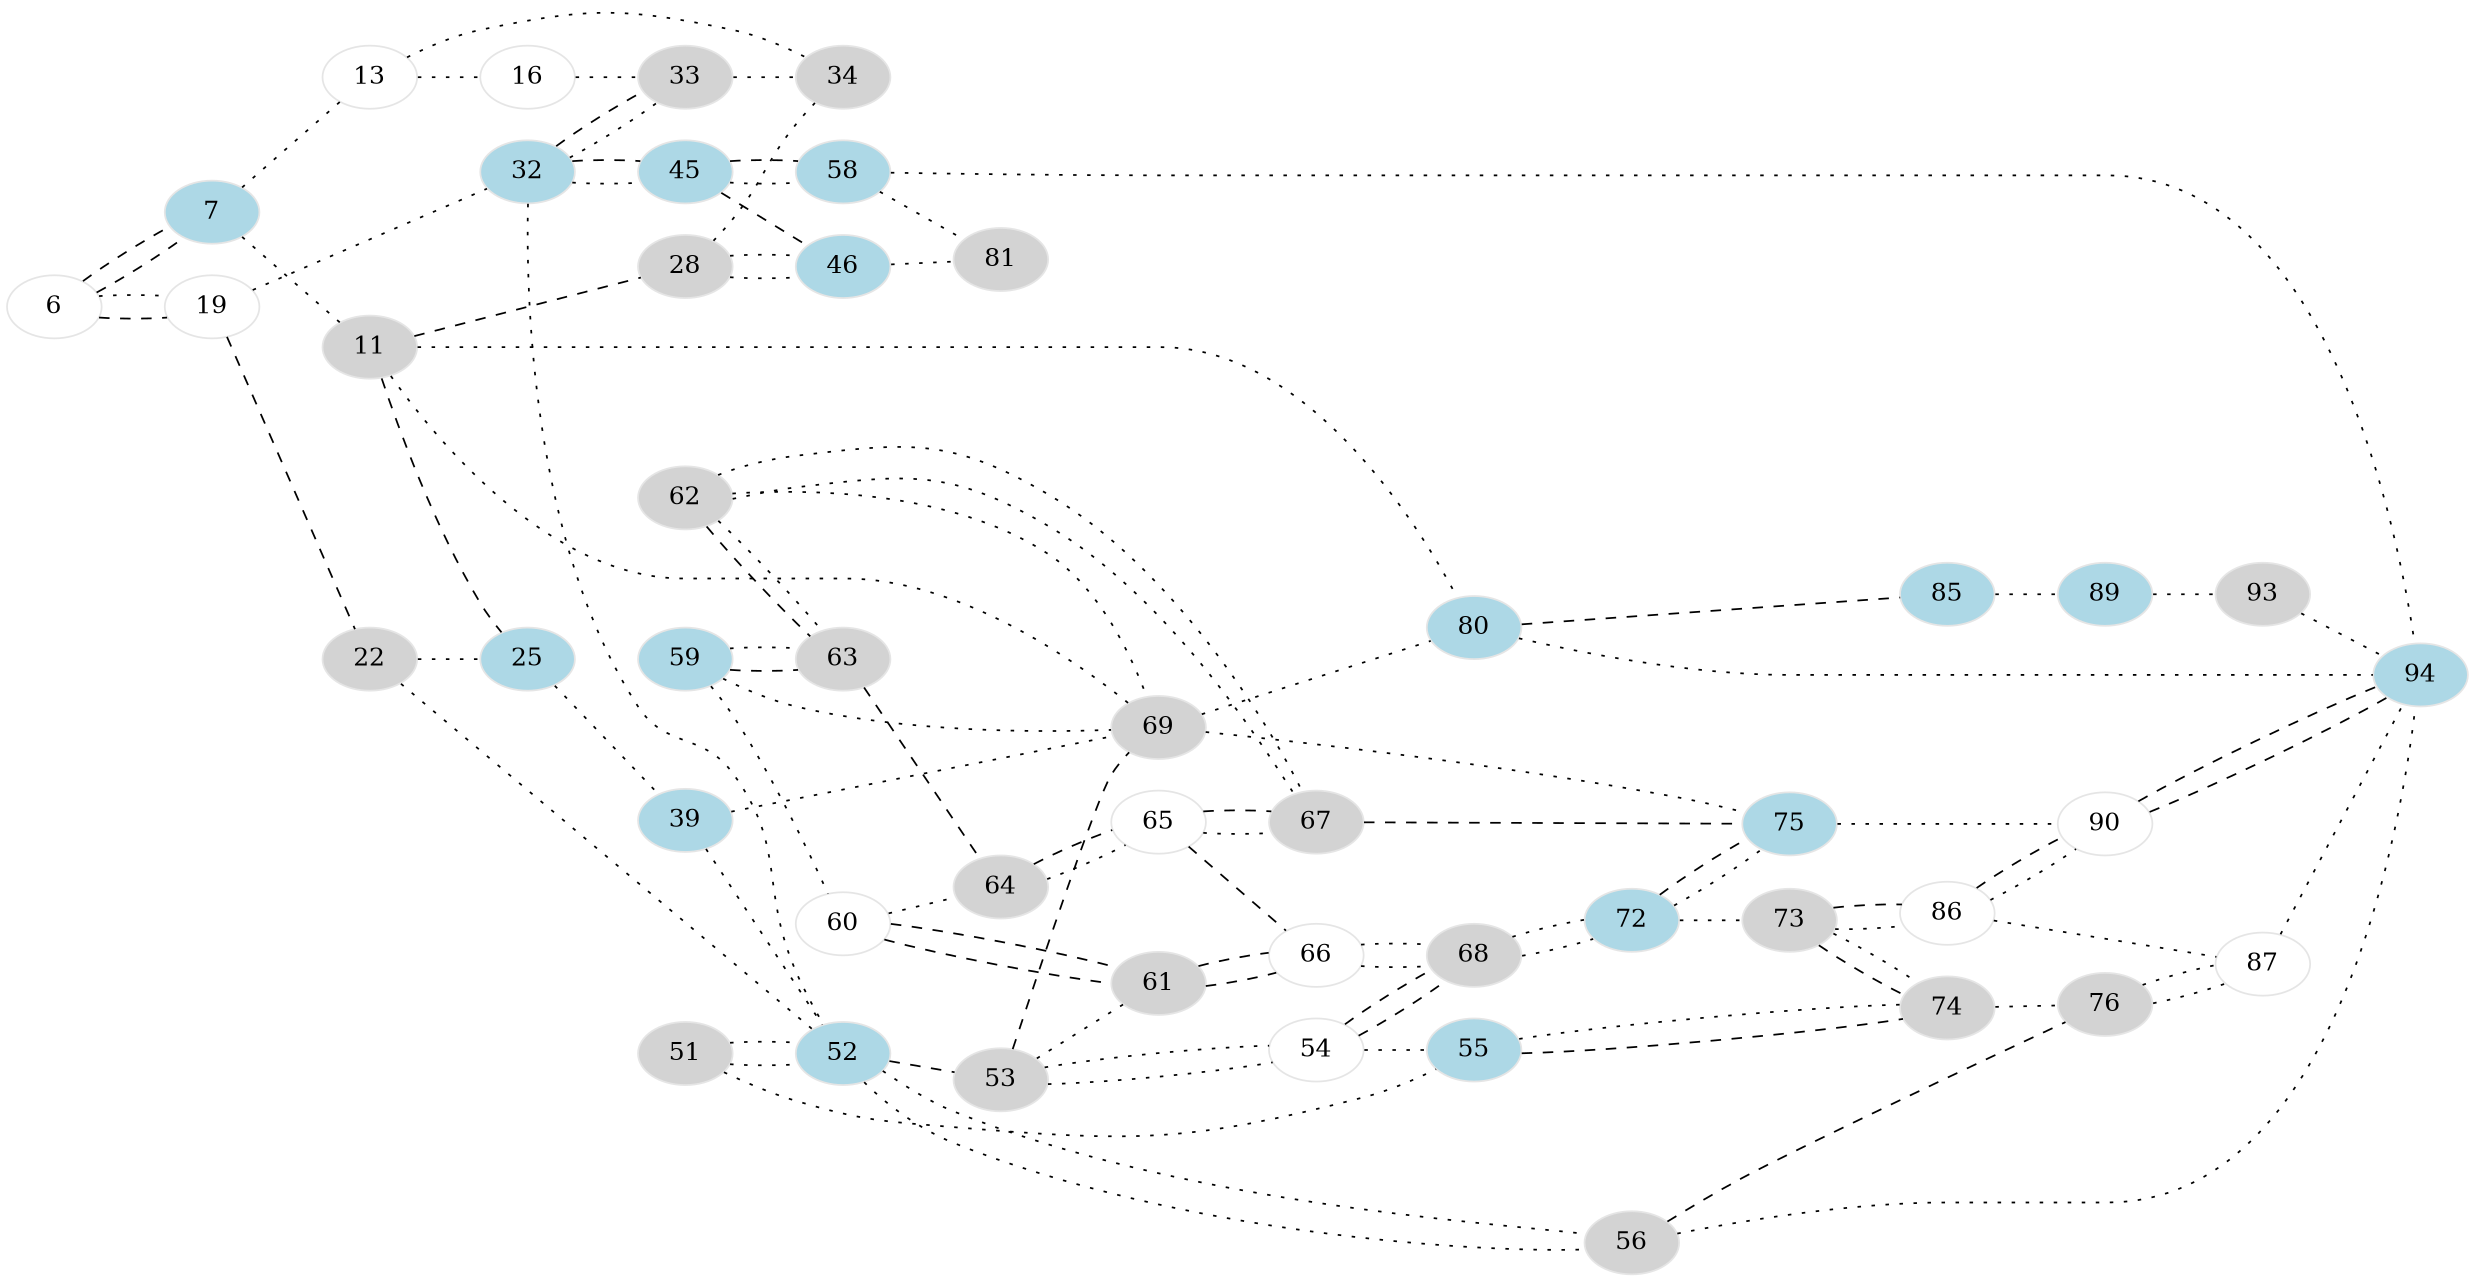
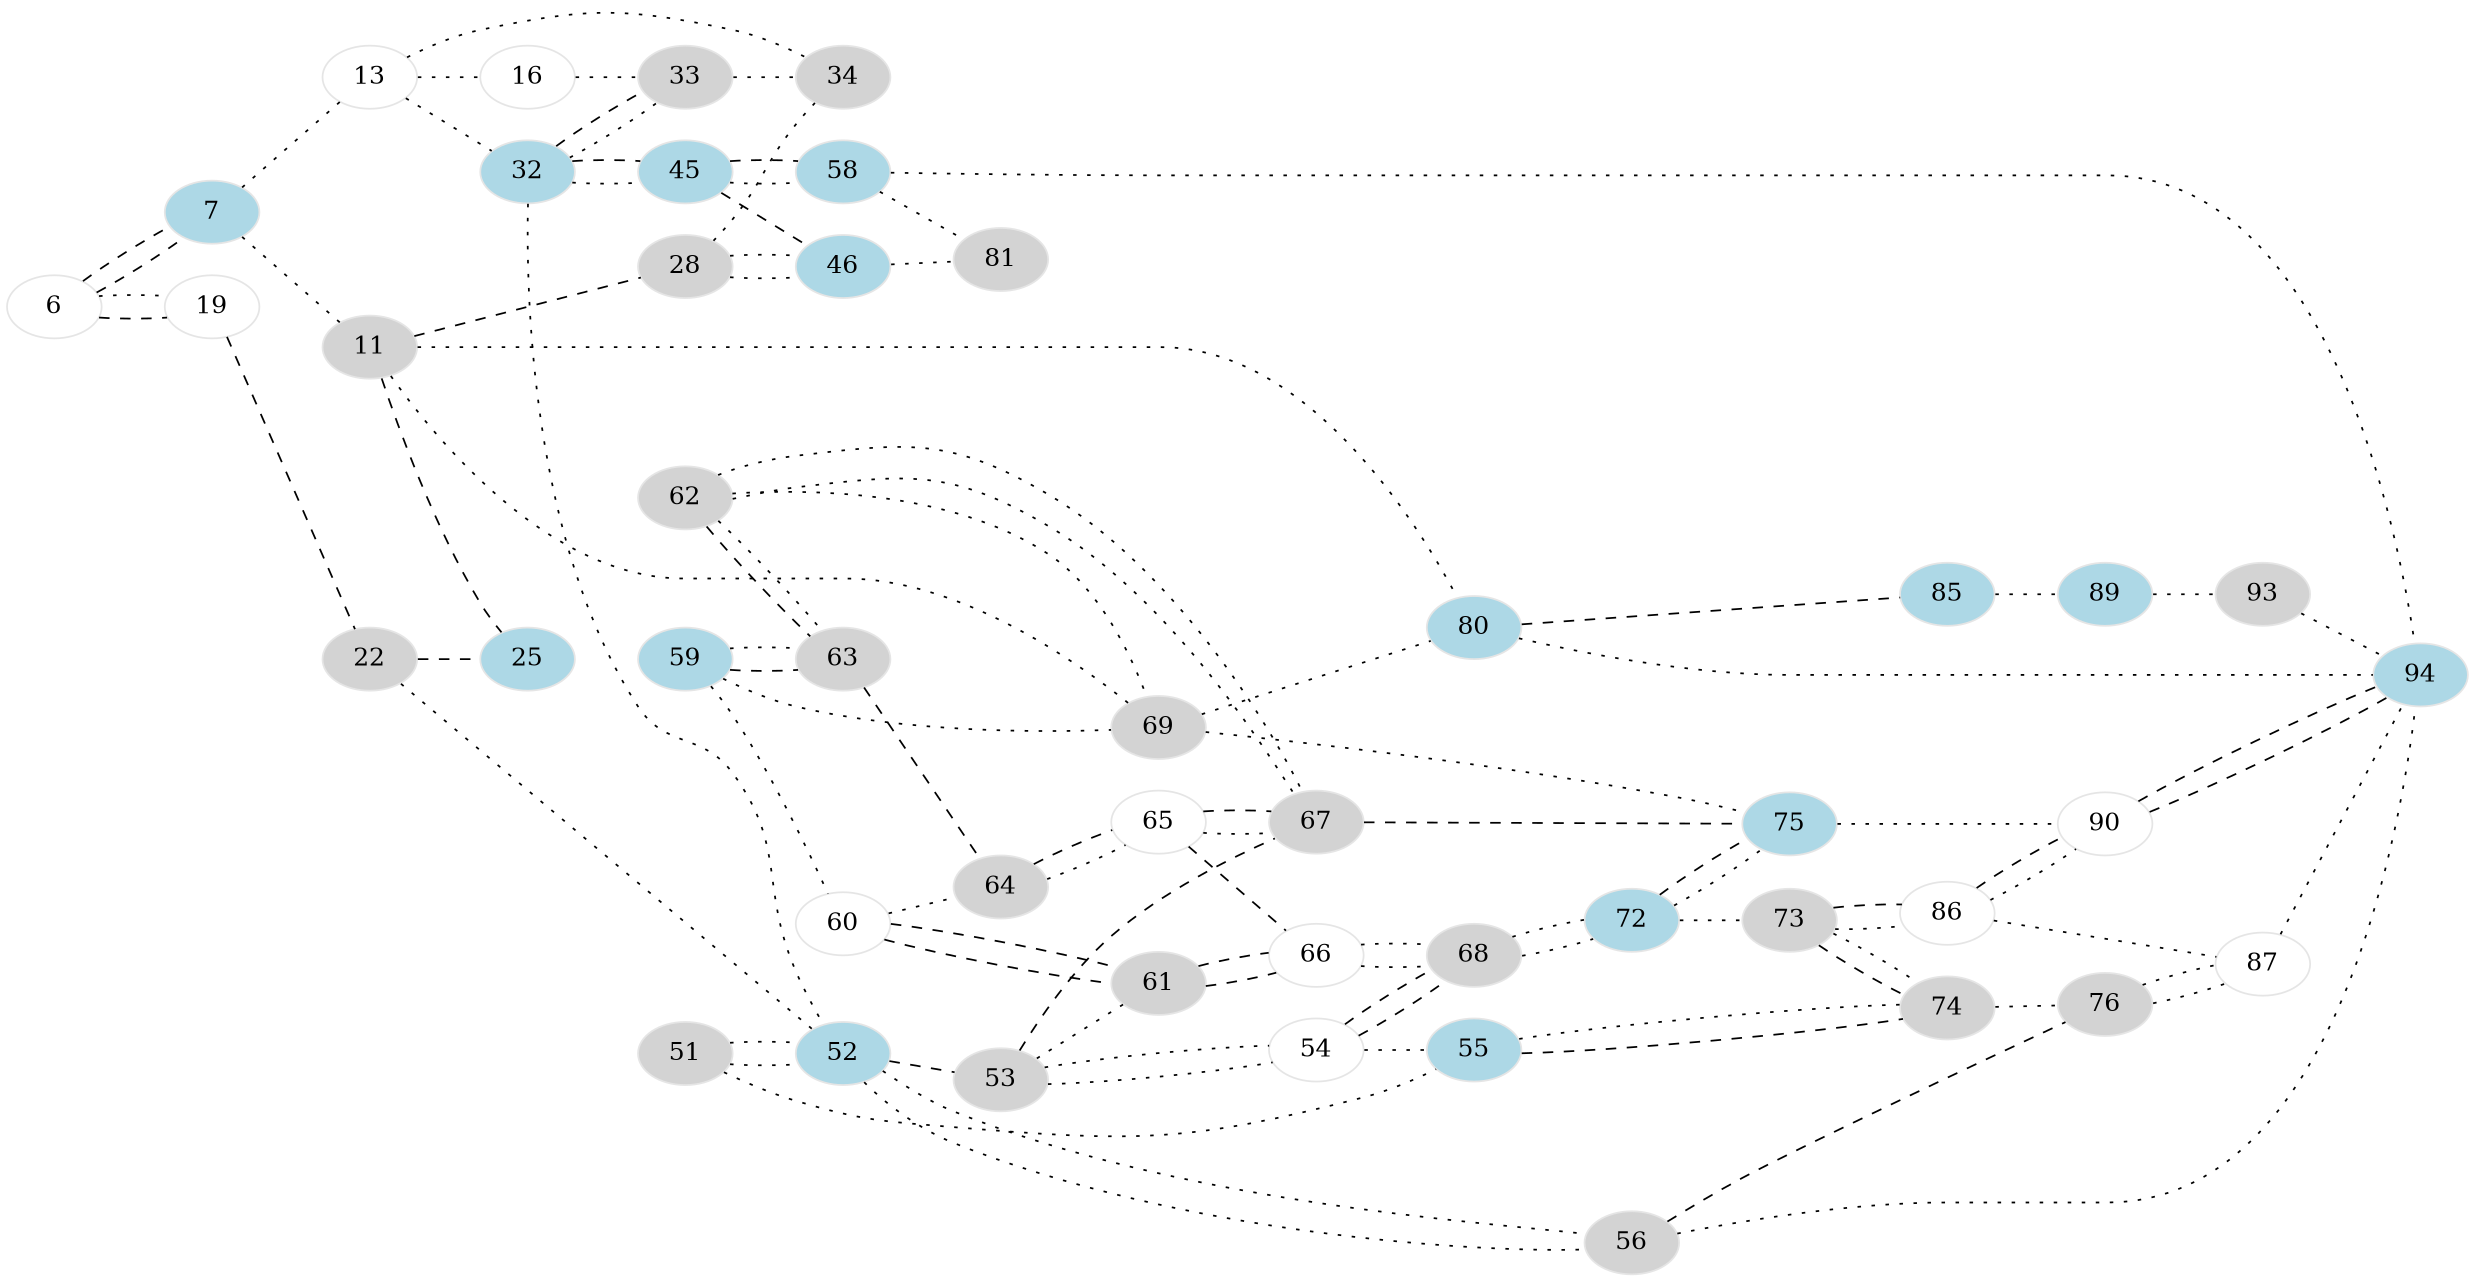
edge "32" -- "19": now "32" -- "13"
edge "22" -- "25": style dotted -> dashed
node "39": removed
edge "69" -- "53": now "67" -- "53"
